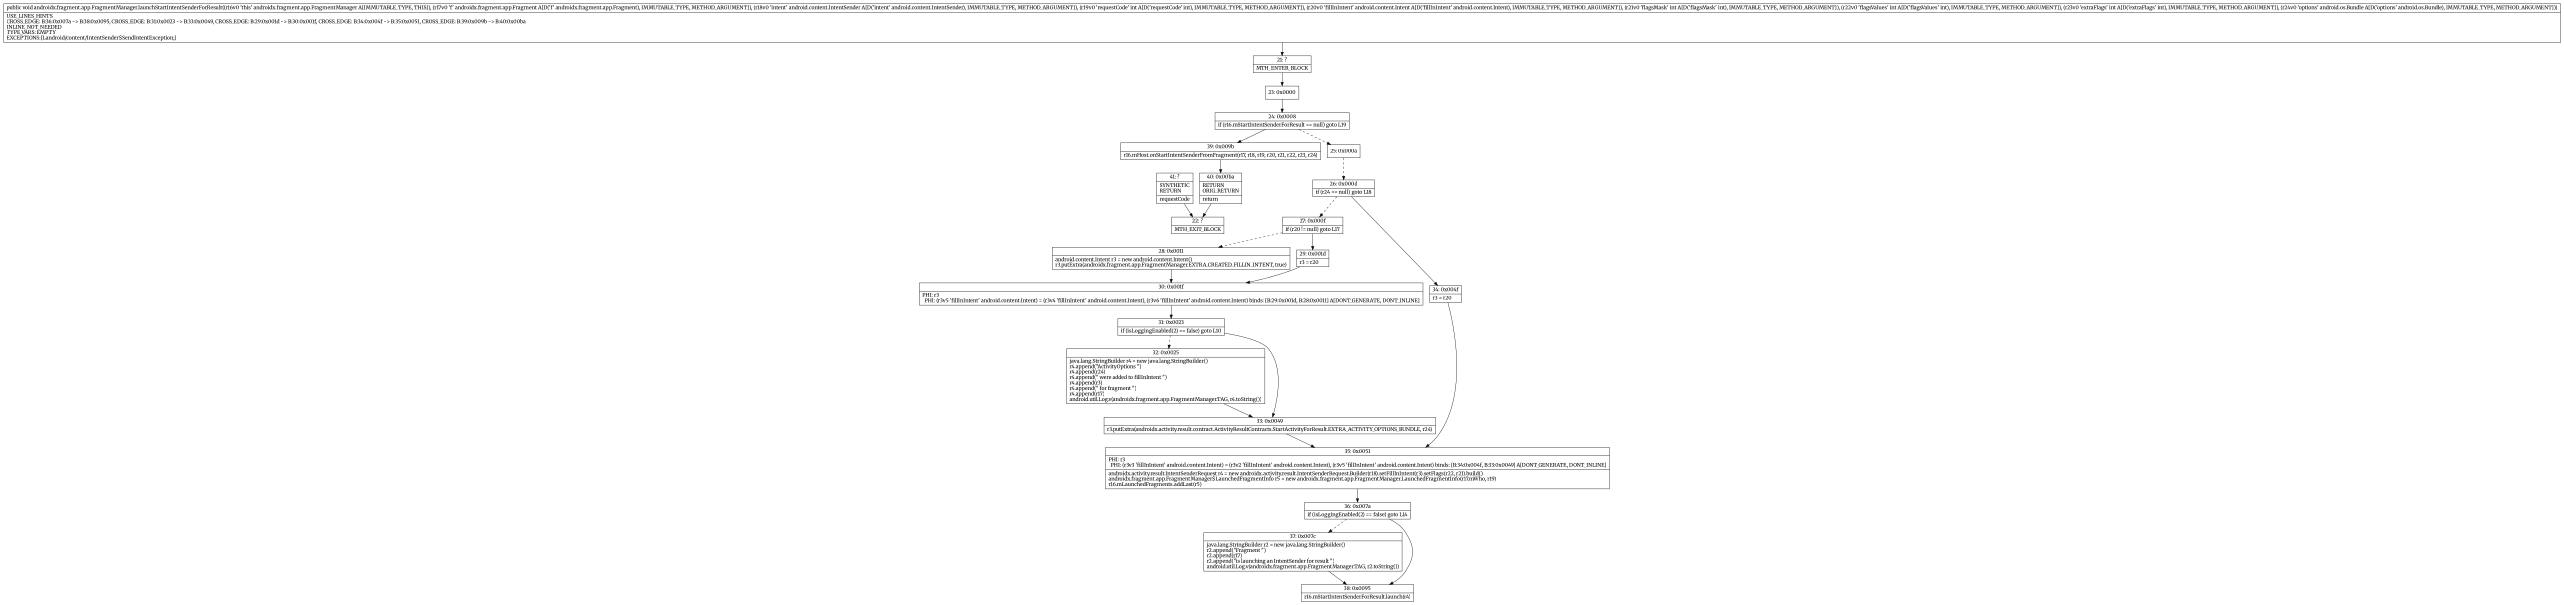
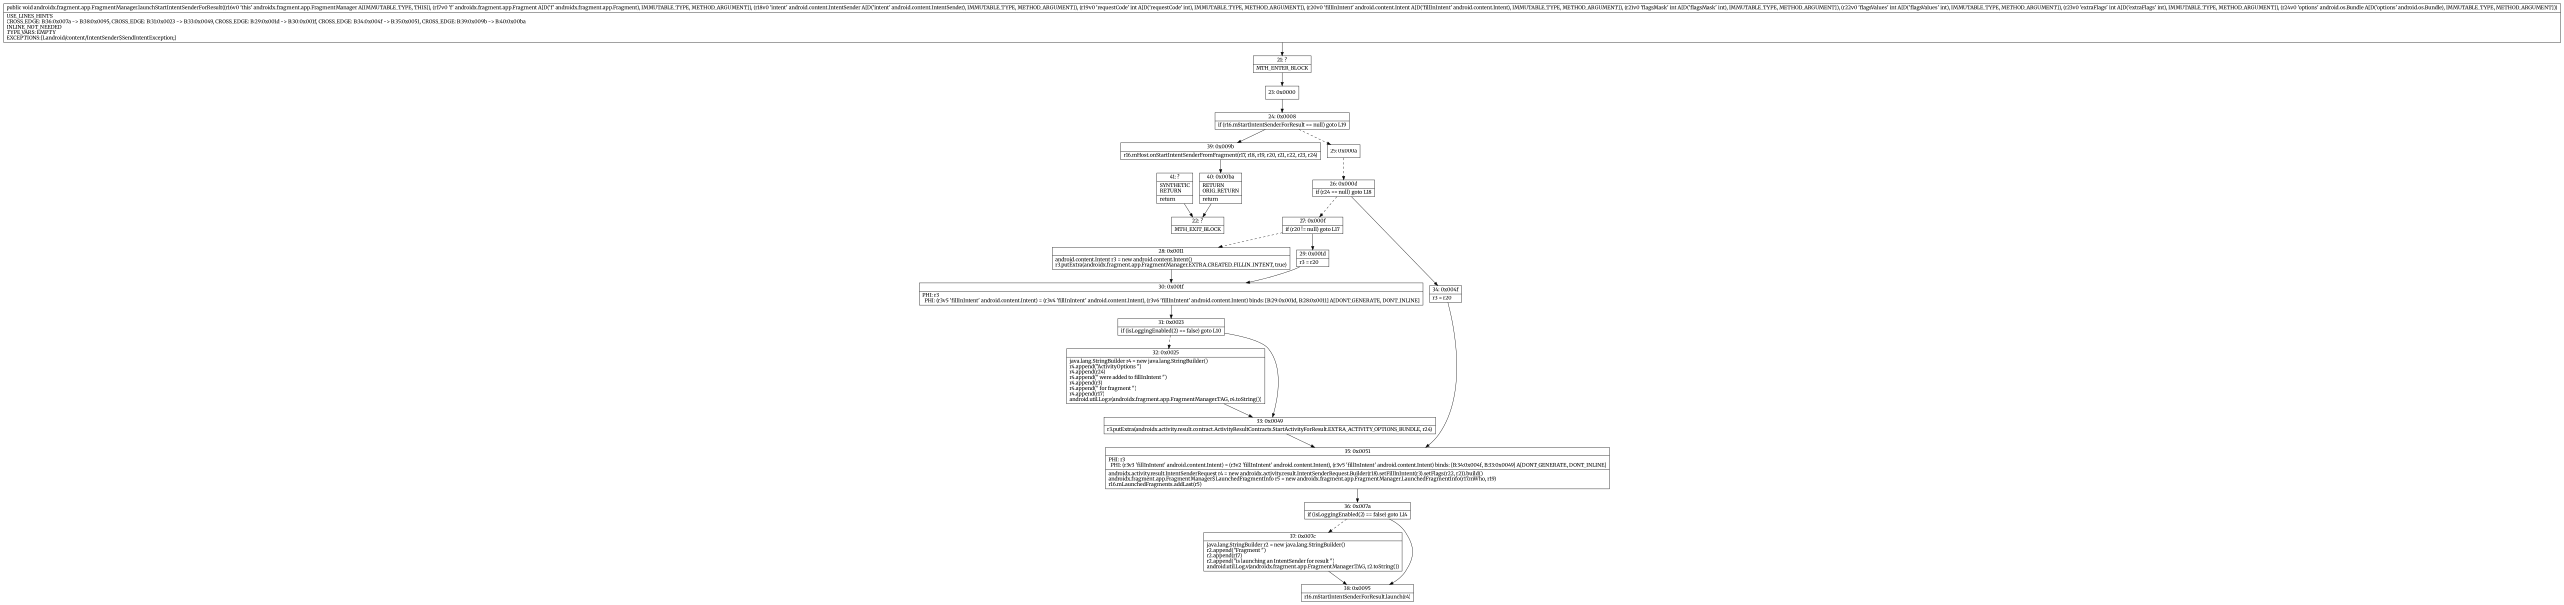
node "41: ?": text "requestCode" -> "return"
